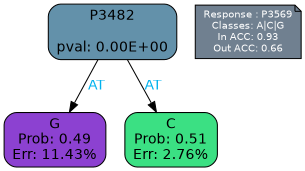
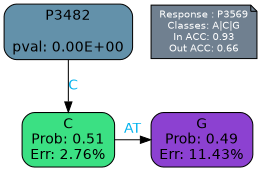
edge "P3482 pval: 0.00E+00" -> "G Prob: 0.49 Err: 11.43%": now "C Prob: 0.51 Err: 2.76%" -> "G Prob: 0.49 Err: 11.43%"
edge "P3482 pval: 0.00E+00" -> "C Prob: 0.51 Err: 2.76%": label "AT" -> "C"
